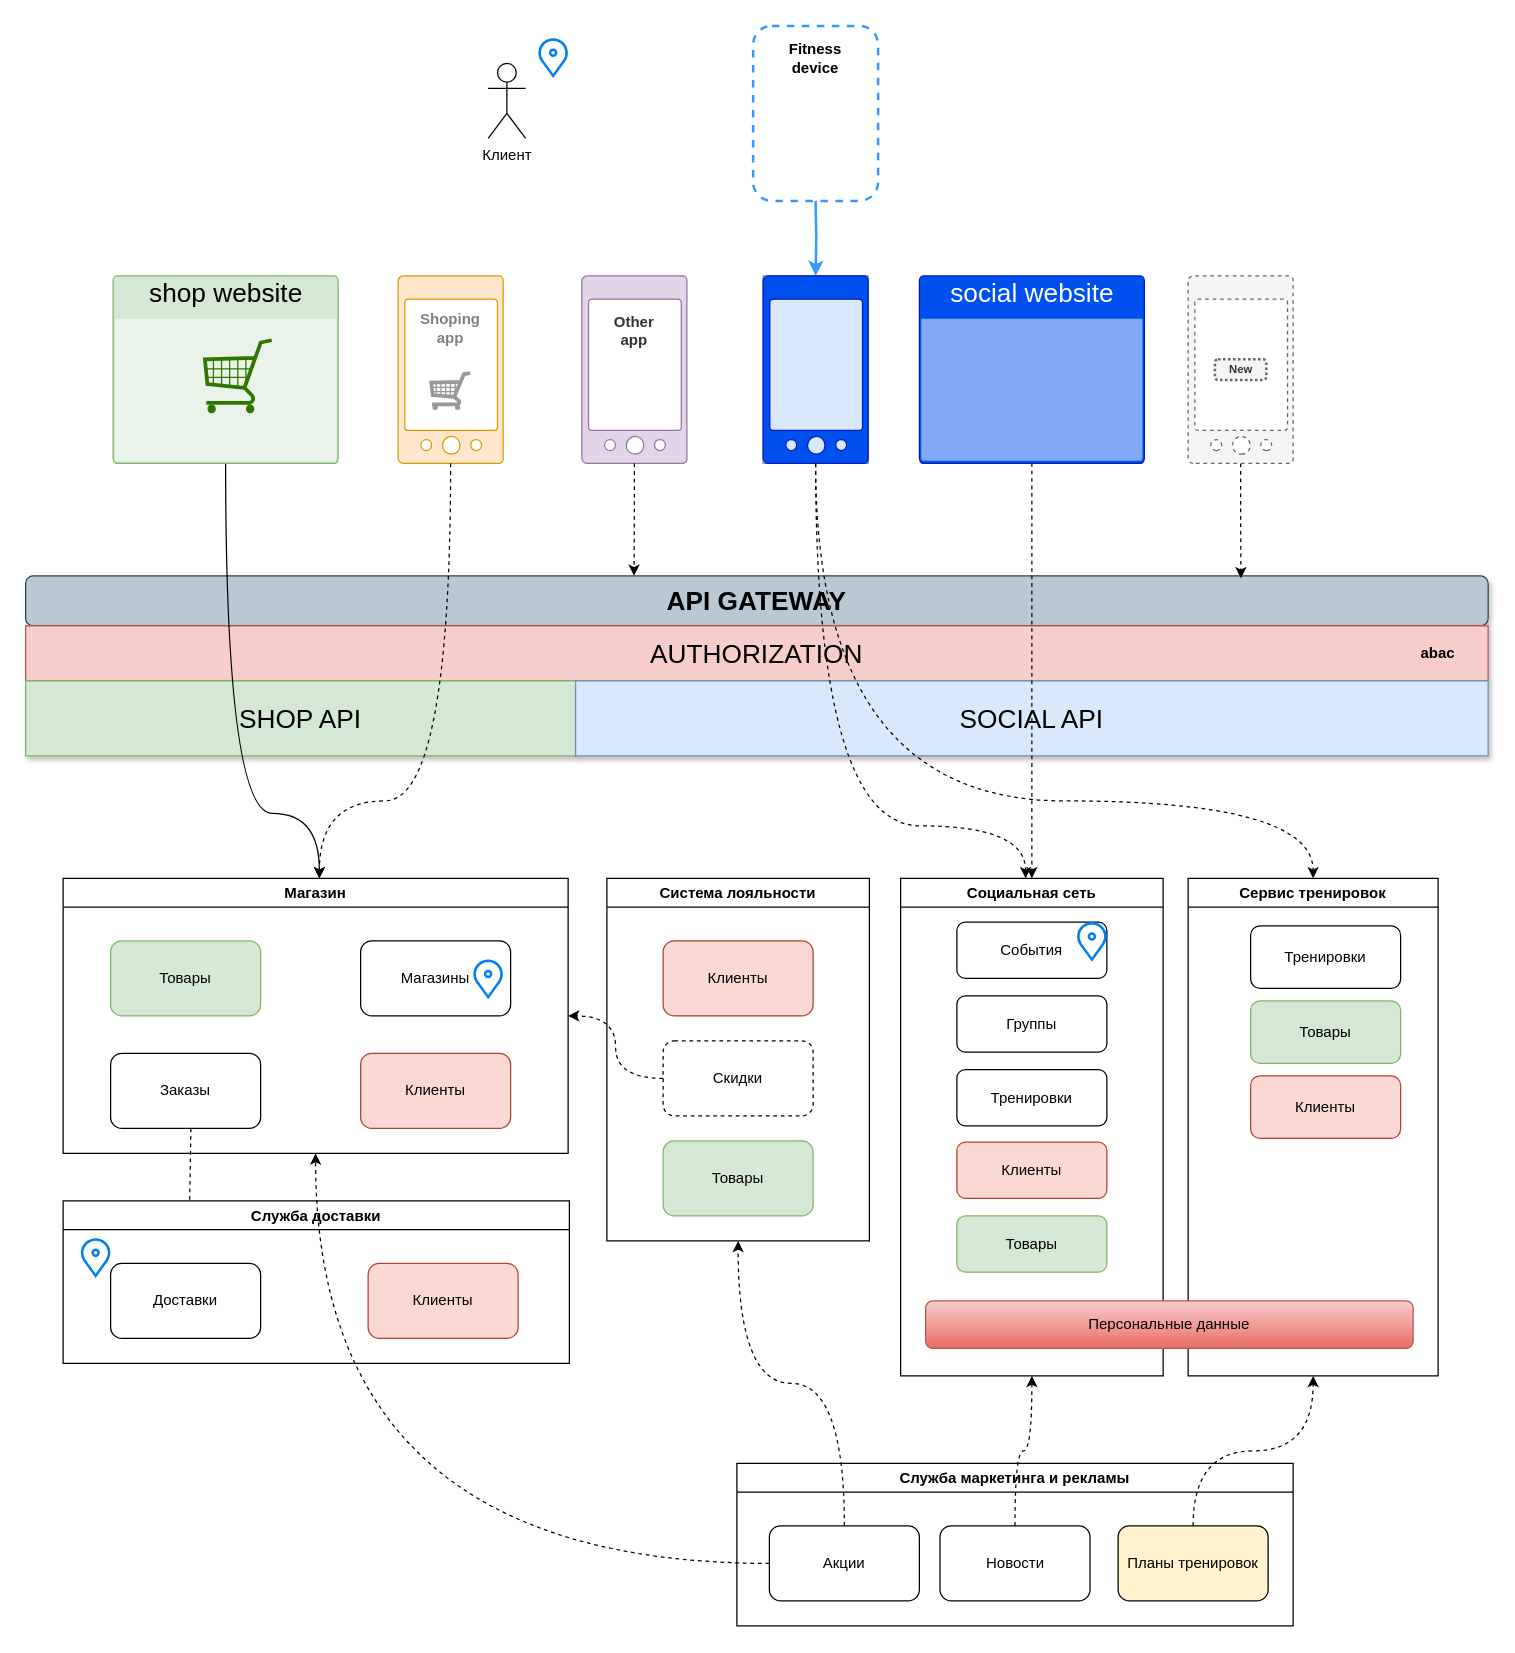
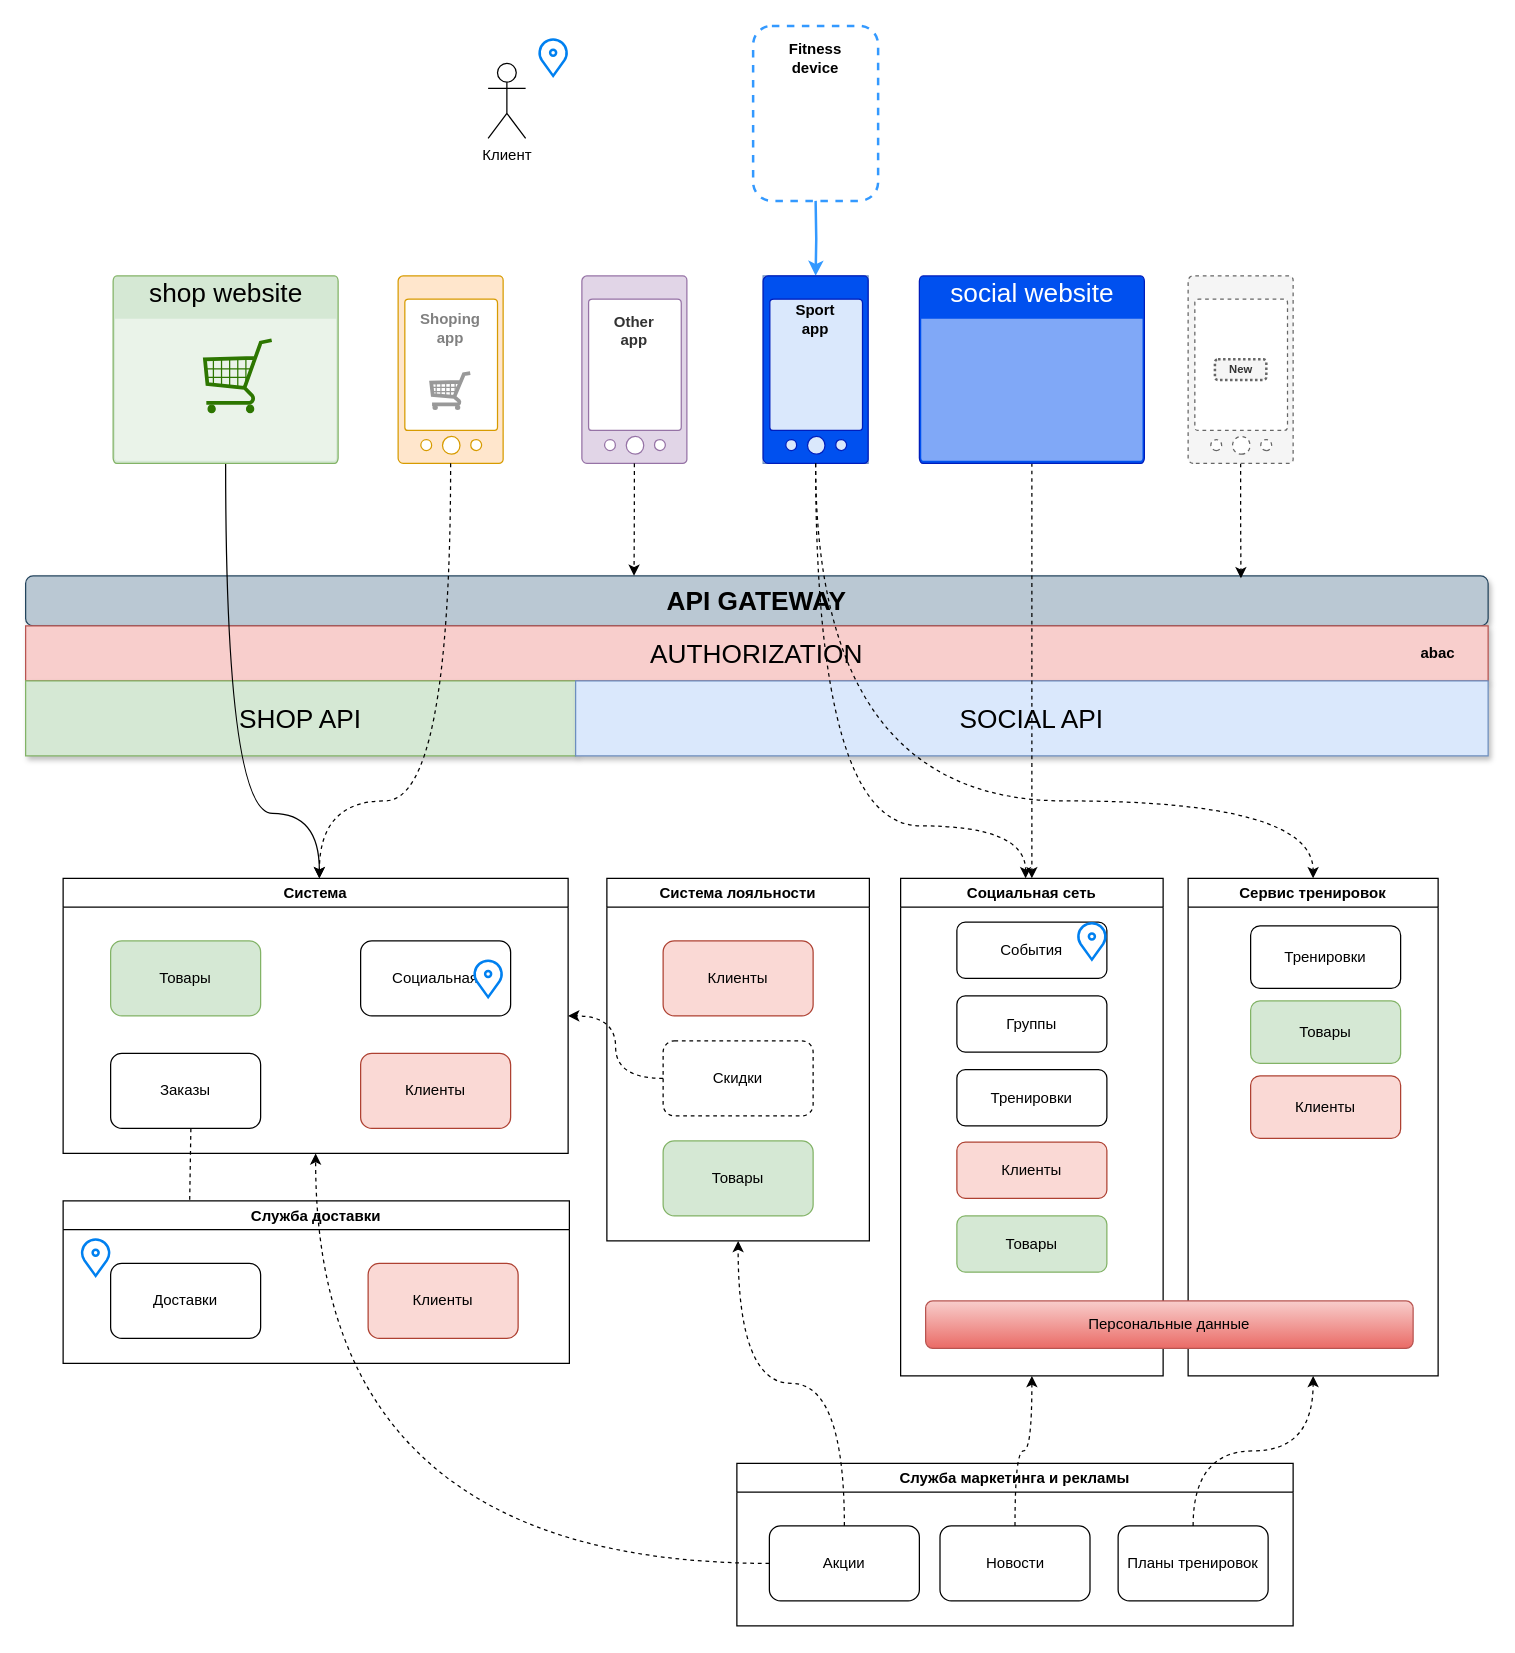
node "Sport app": added
node "Магазин": label "Магазин" -> "Система"
node "Магазины": label "Магазины" -> "Социальная"
node "Планы тренировок": fillcolor #fff2cc -> #ffffff
